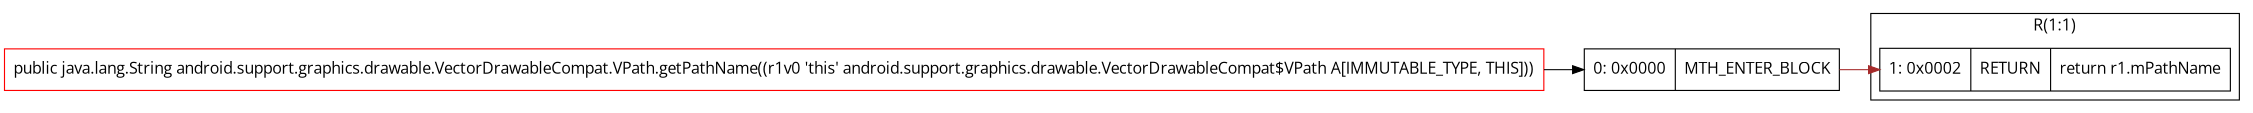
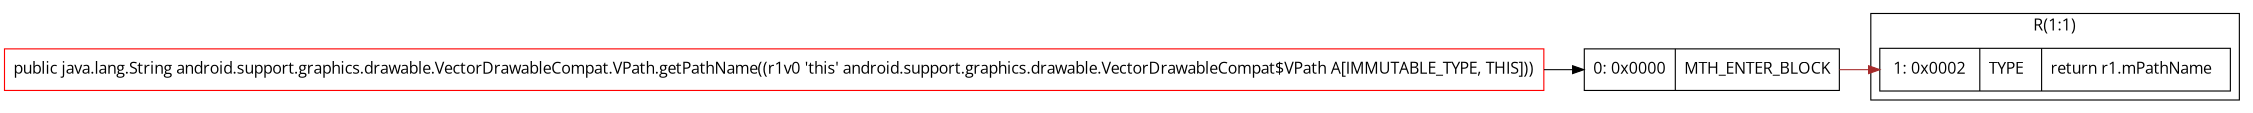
node "1: 0x0002": text "RETURN" -> "TYPE"
